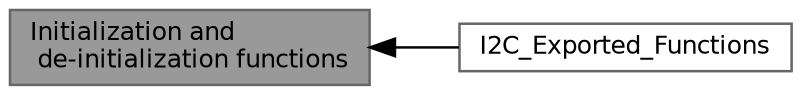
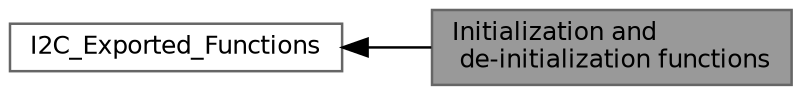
edge "I2C_Exported_Functions" -> "Initialization and de-initialization functions": reversed
